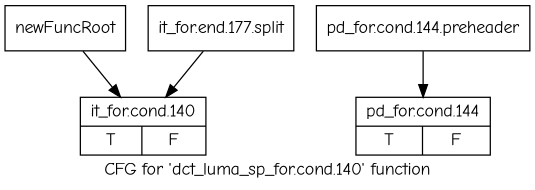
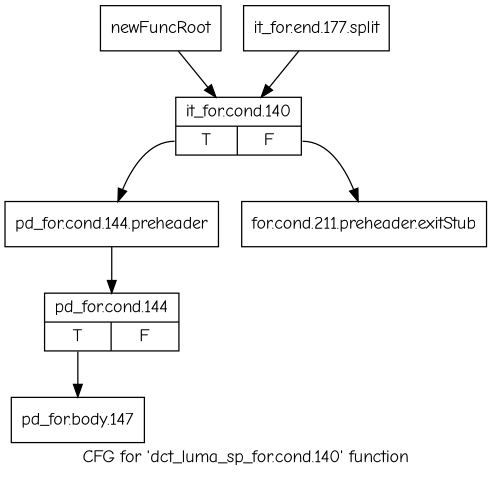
edge "it_for.cond.140" -> "pd_for.cond.144.preheader": added
node "for.cond.211.preheader.exitStub": added
node "pd_for.body.147": added
